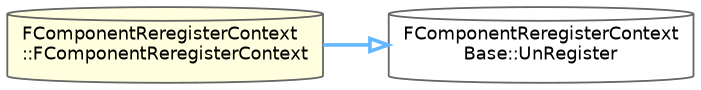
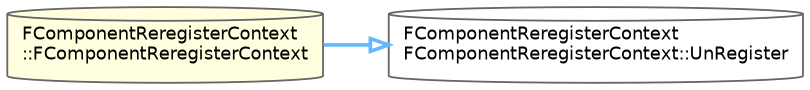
node "FComponentReregisterContext Base::UnRegister": label "FComponentReregisterContext Base::UnRegister" -> "FComponentReregisterContext FComponentReregisterContext::UnRegister"
